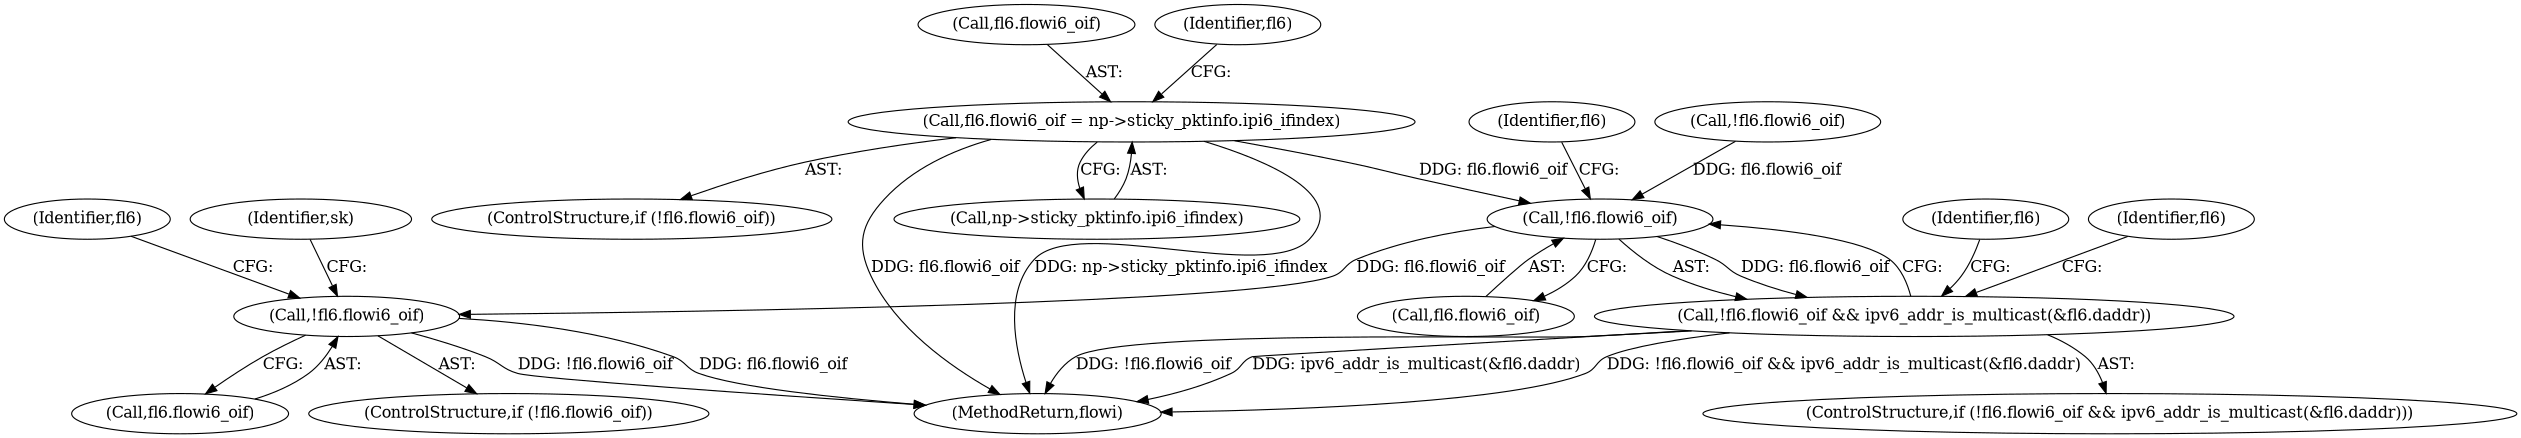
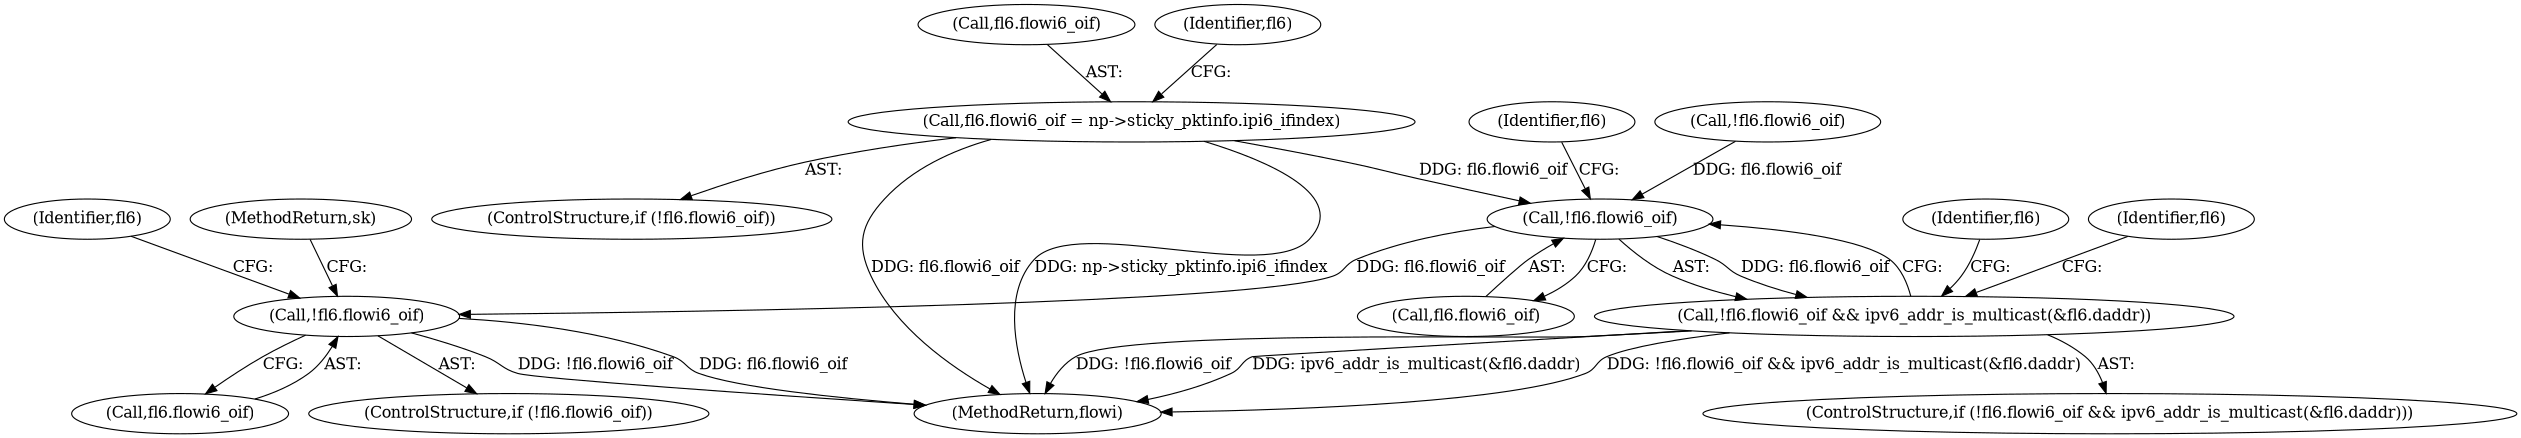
node "(Identifier,sk)": label "(Identifier,sk)" -> "(MethodReturn,sk)"
node "(Call,np->sticky_pktinfo.ipi6_ifindex)": removed
